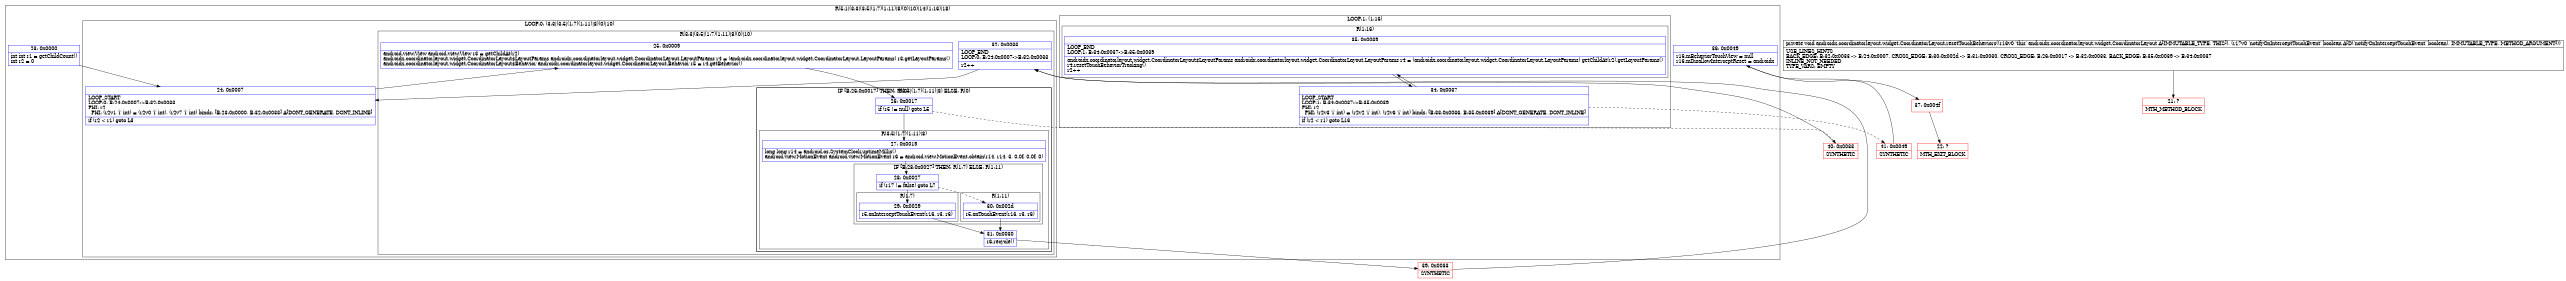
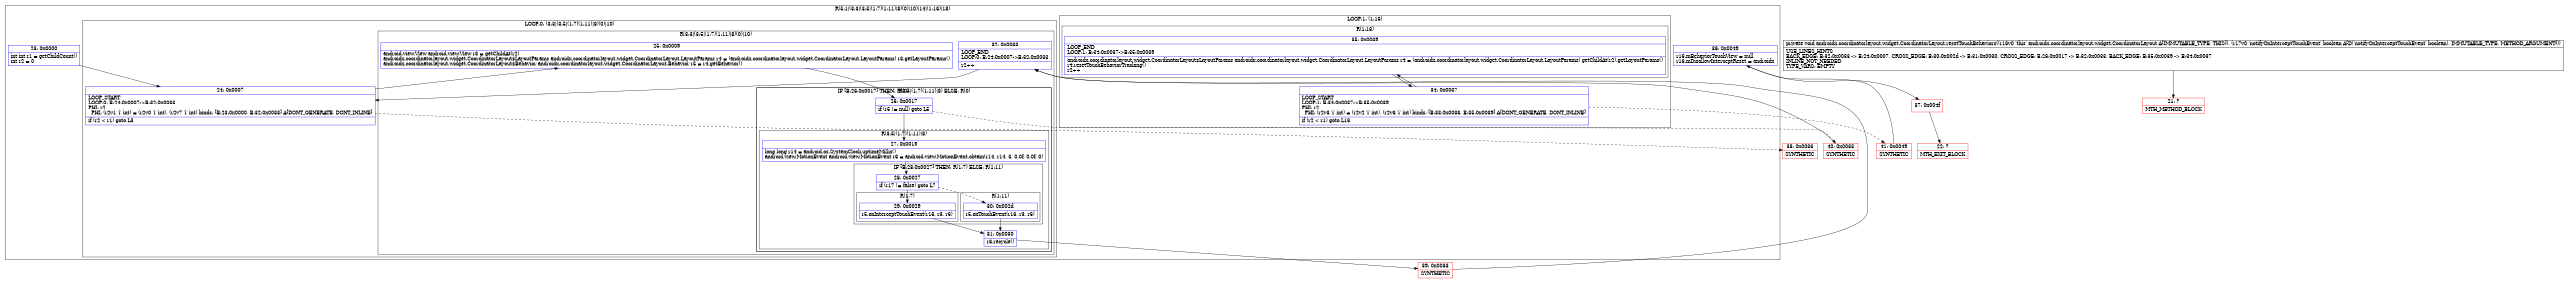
node "38: 0x0036": added
